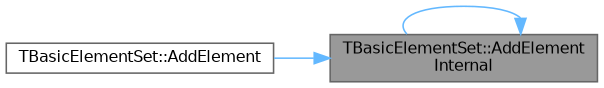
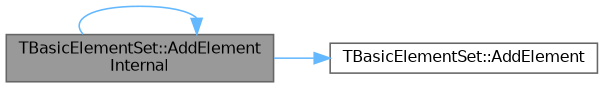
edge "TBasicElementSet::AddElement" -> "TBasicElementSet::AddElement Internal": reversed
